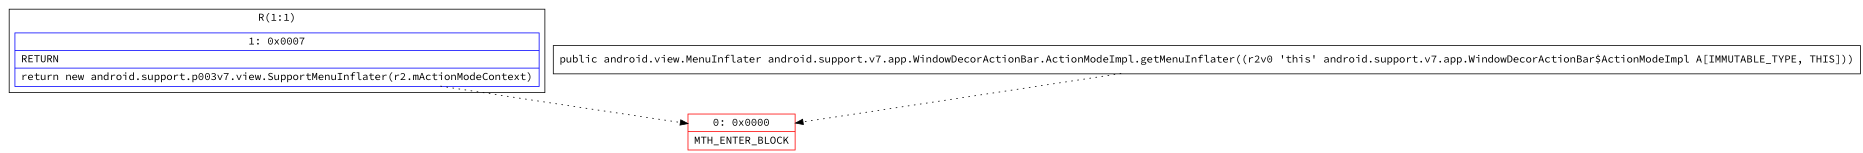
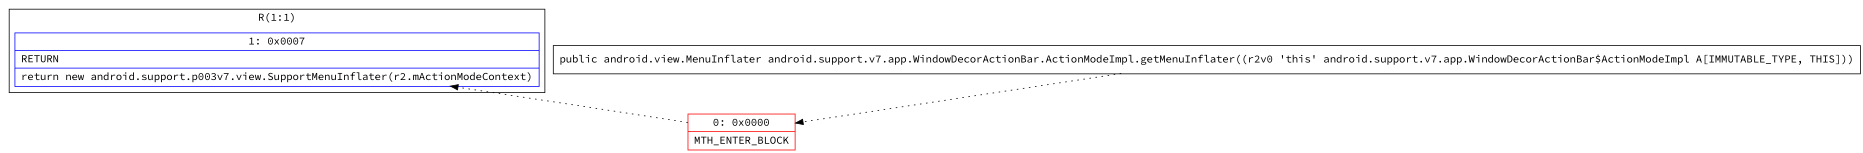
edge "1: 0x0007" -> "0: 0x0000": reversed
